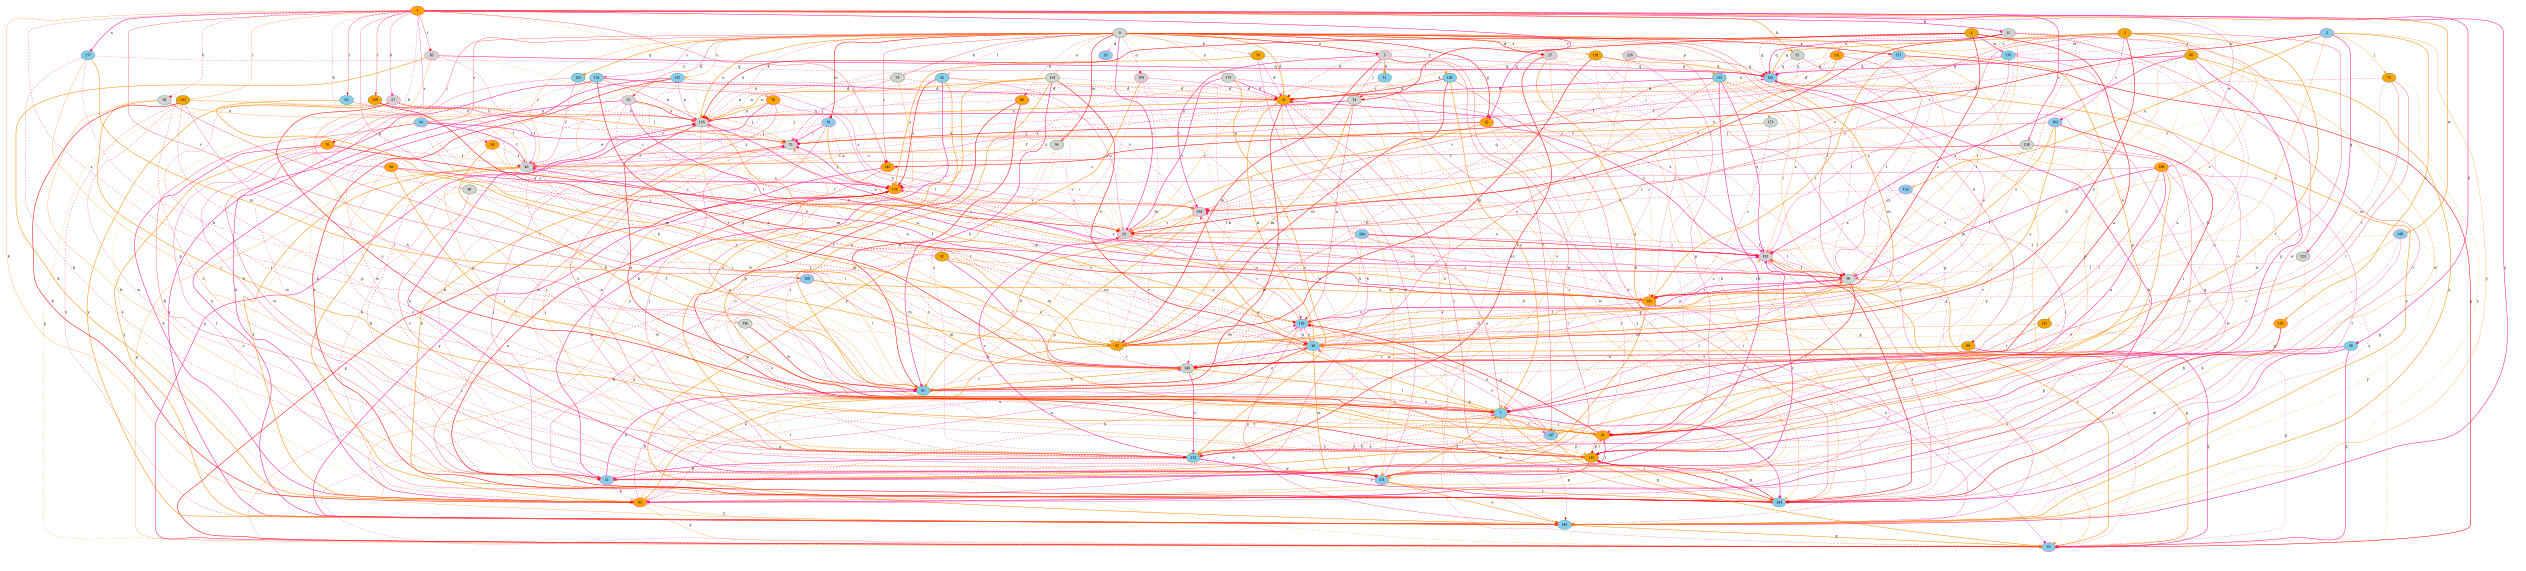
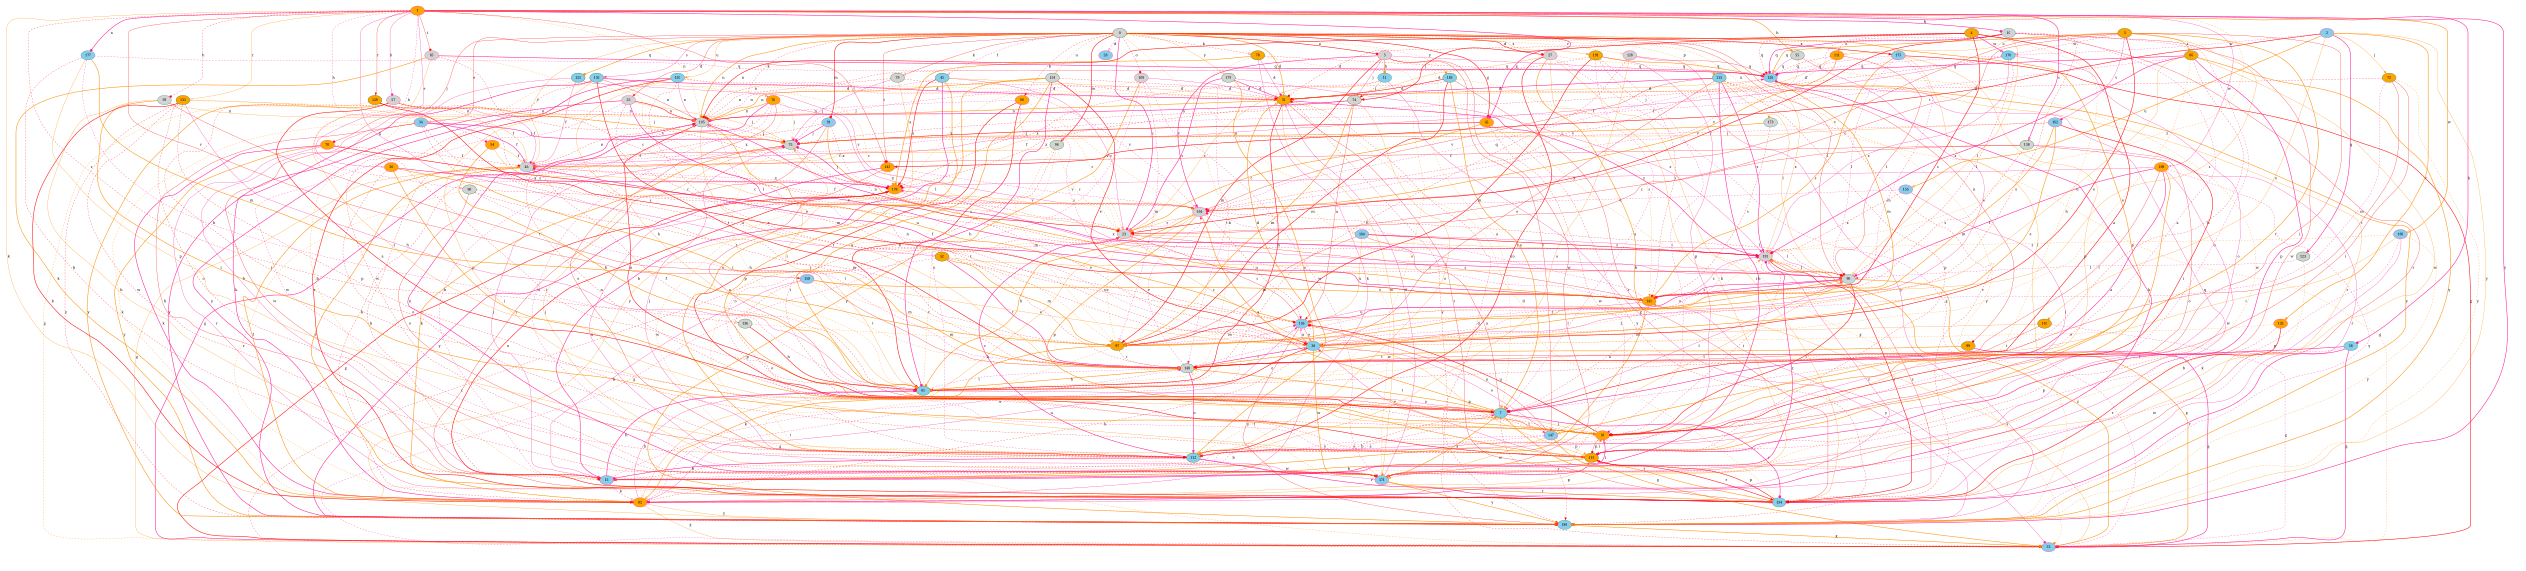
node "63": removed
edge "11" -> "134": now "126" -> "134"
edge "148" -> "90": style solid -> bold
